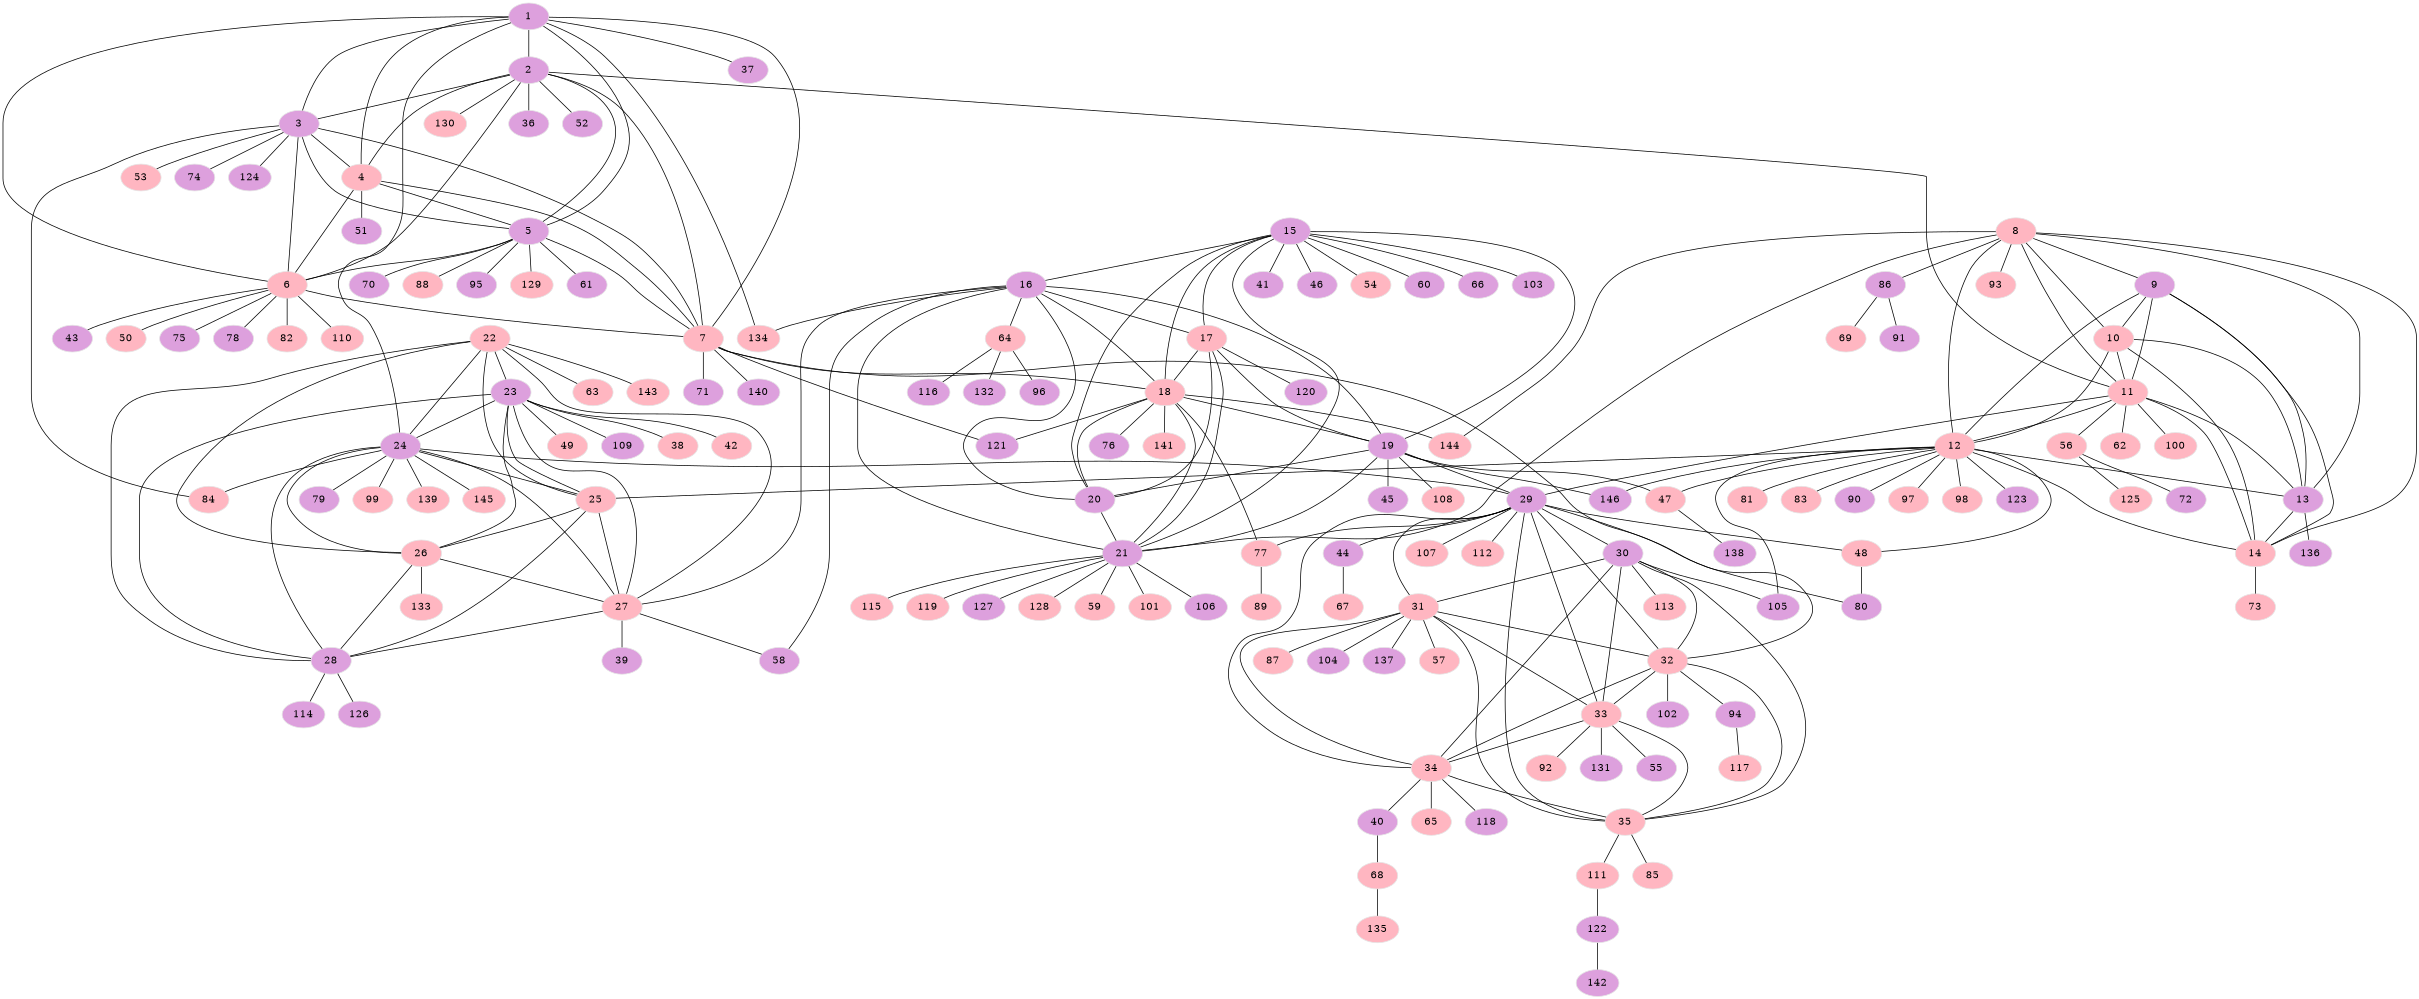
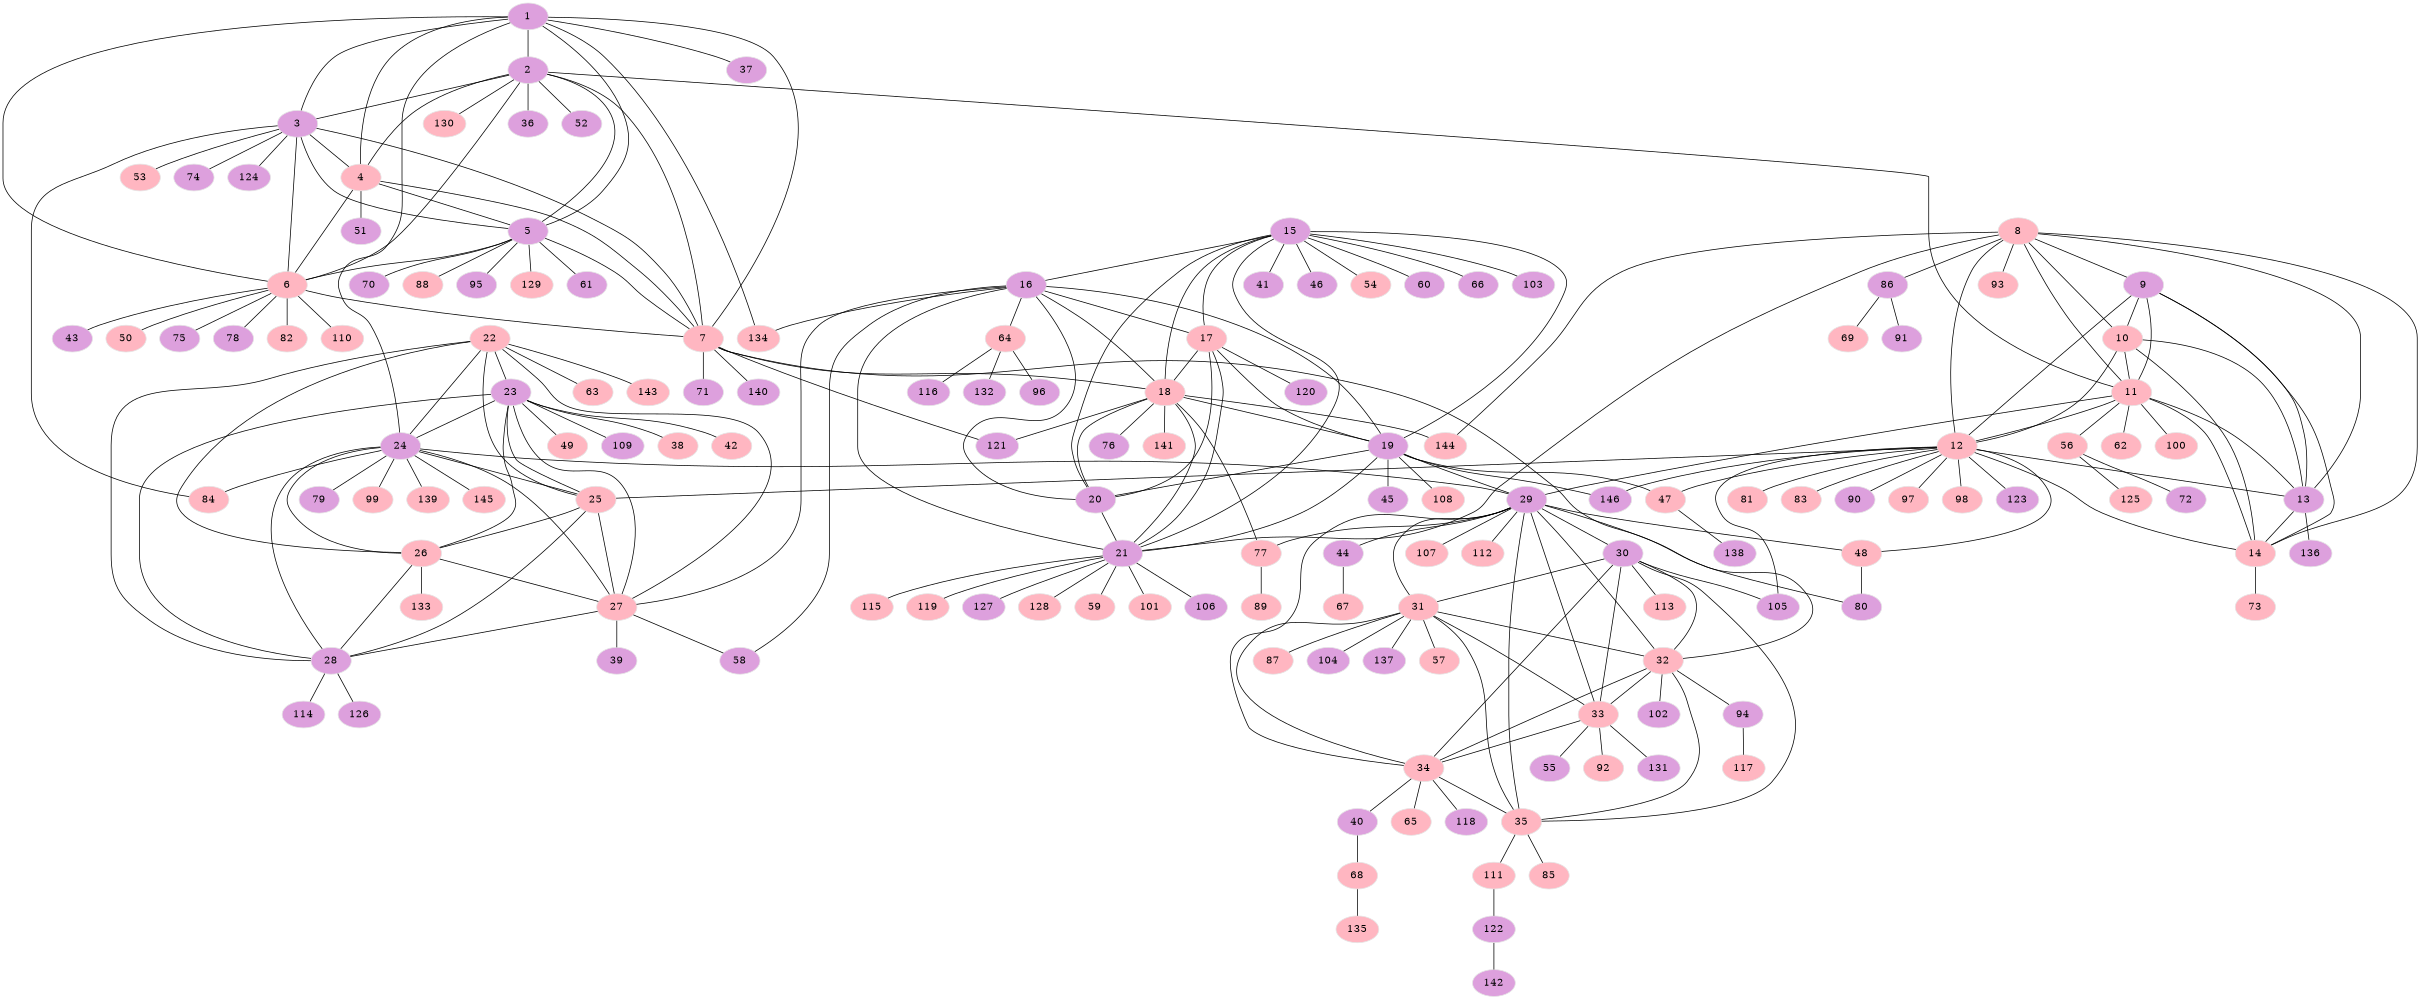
edge "33" -- "35": removed
